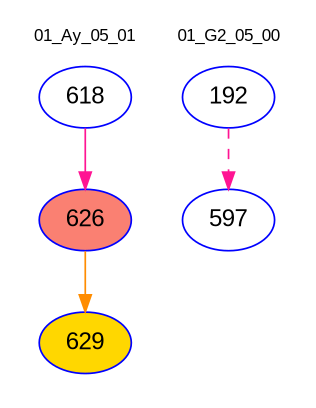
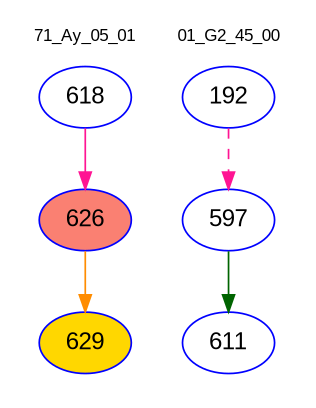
cluster "01_Ay_05_01": label "01_Ay_05_01" -> "71_Ay_05_01"
cluster "01_G2_05_00": label "01_G2_05_00" -> "01_G2_45_00"
node "611": added
